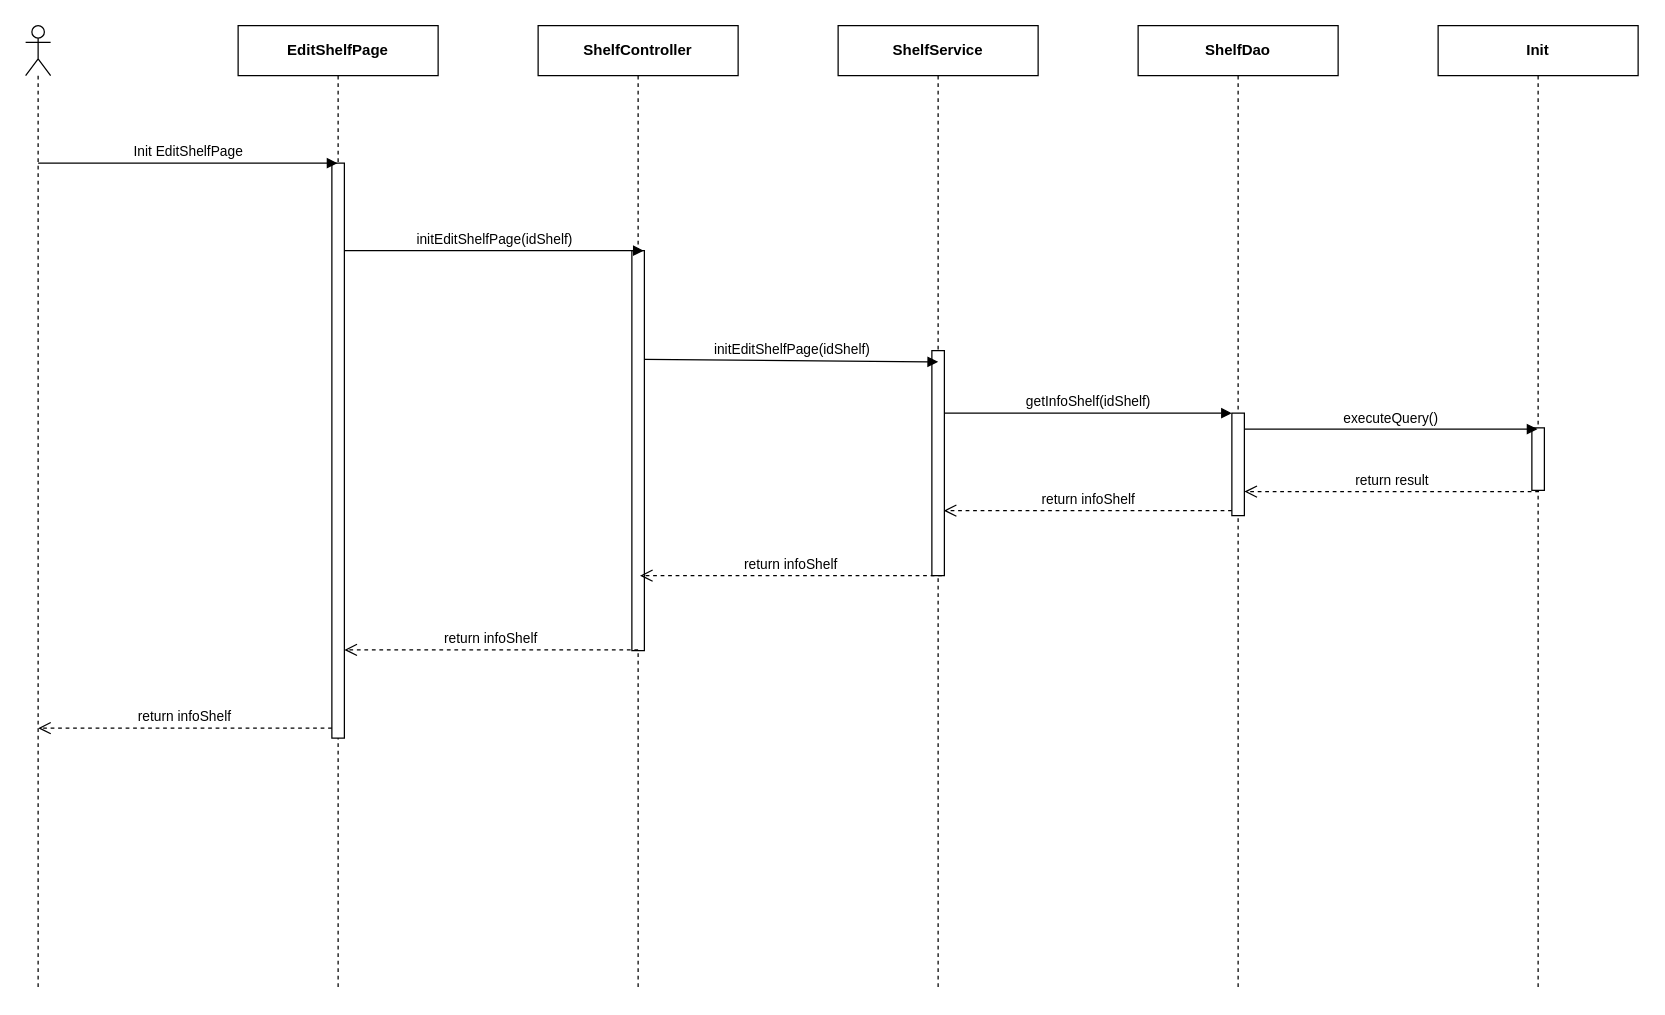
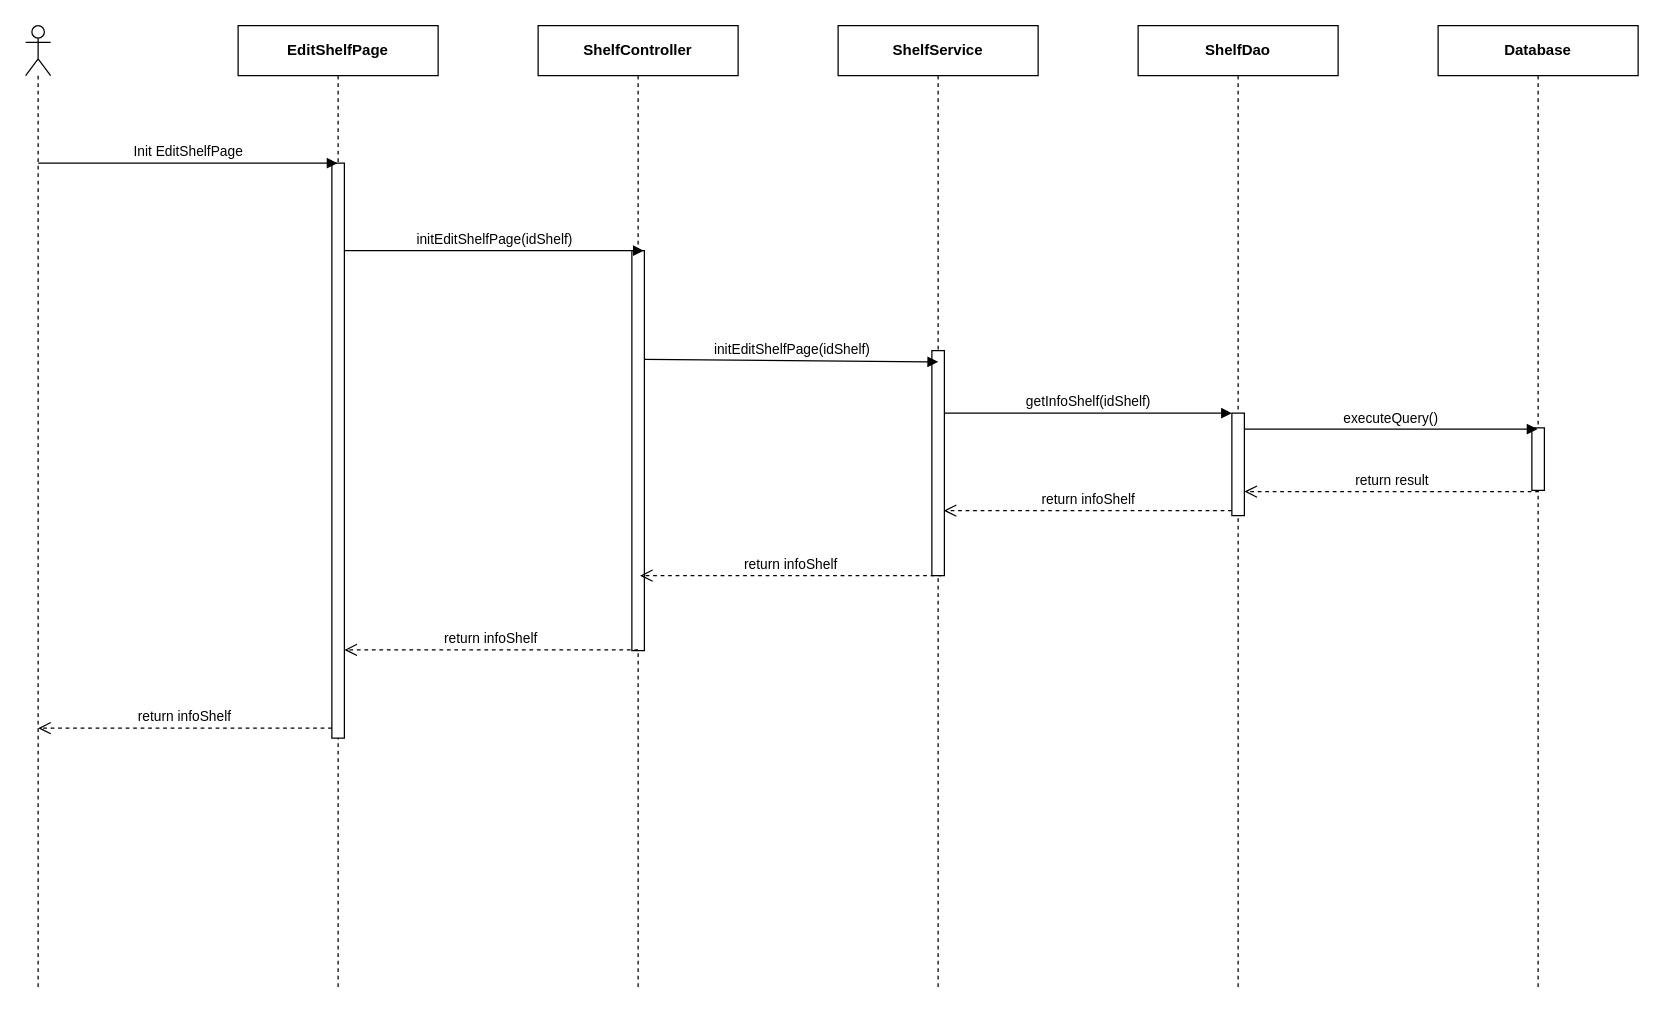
node "Init": label "Init" -> "Database"
